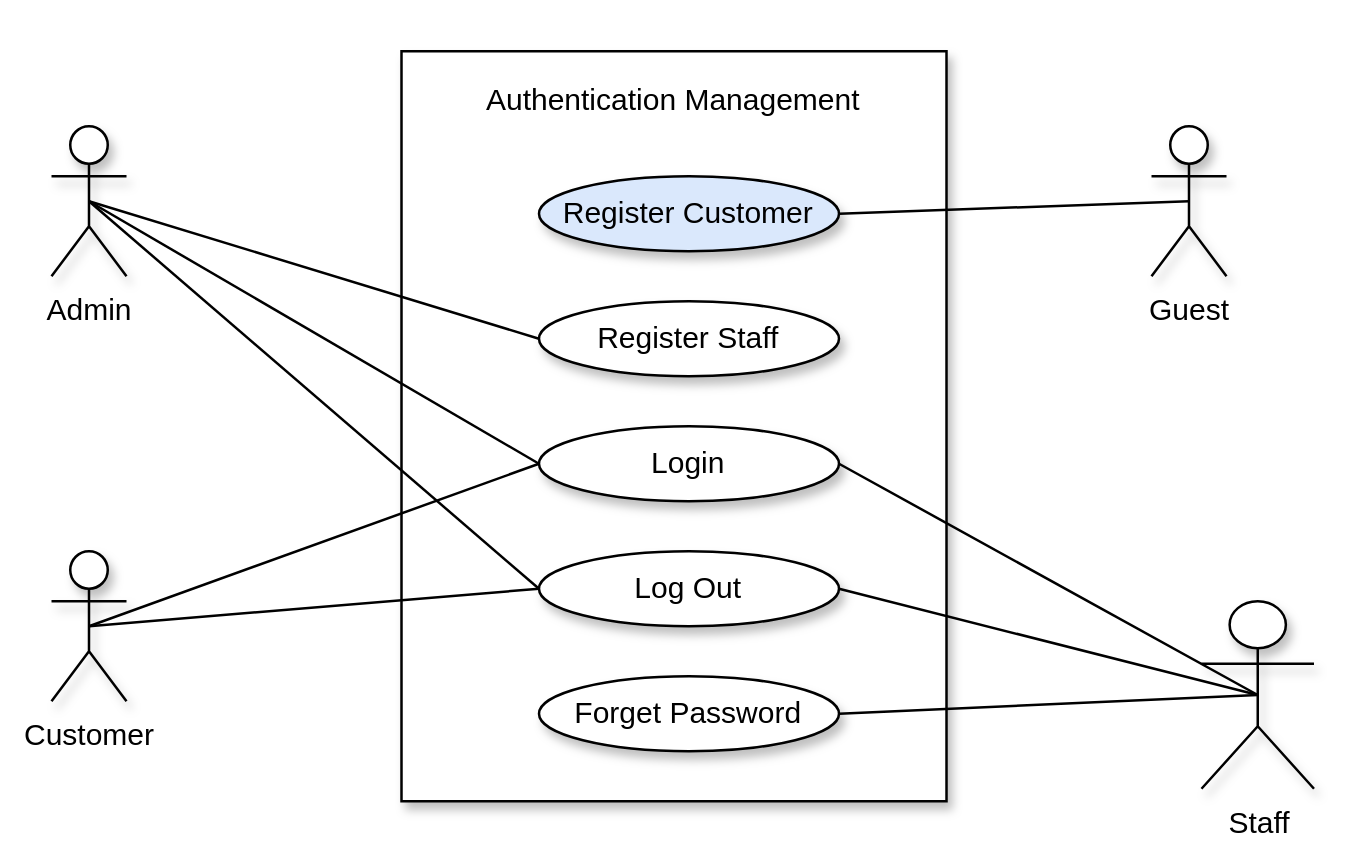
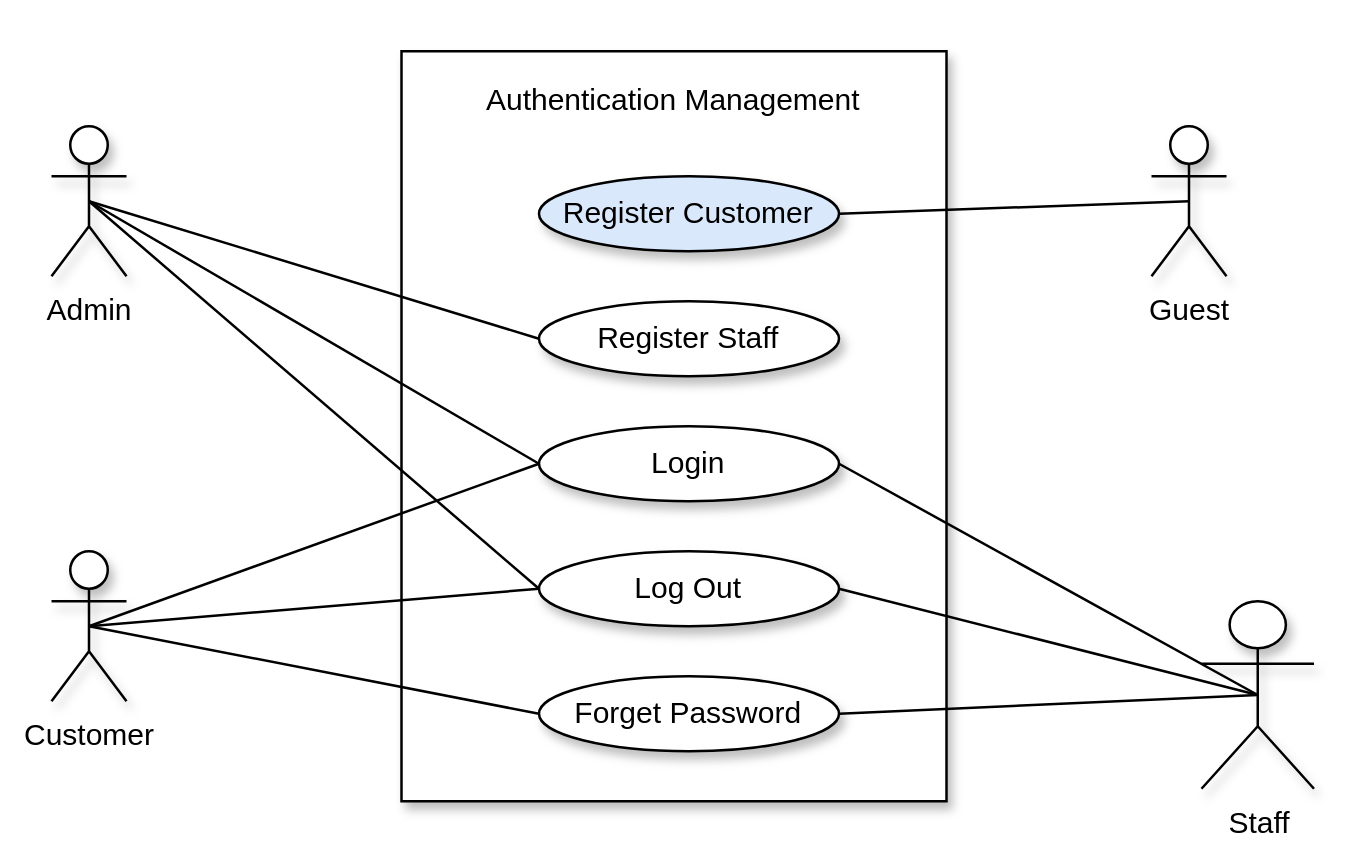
edge "Customer" -- "Forget Password": added
